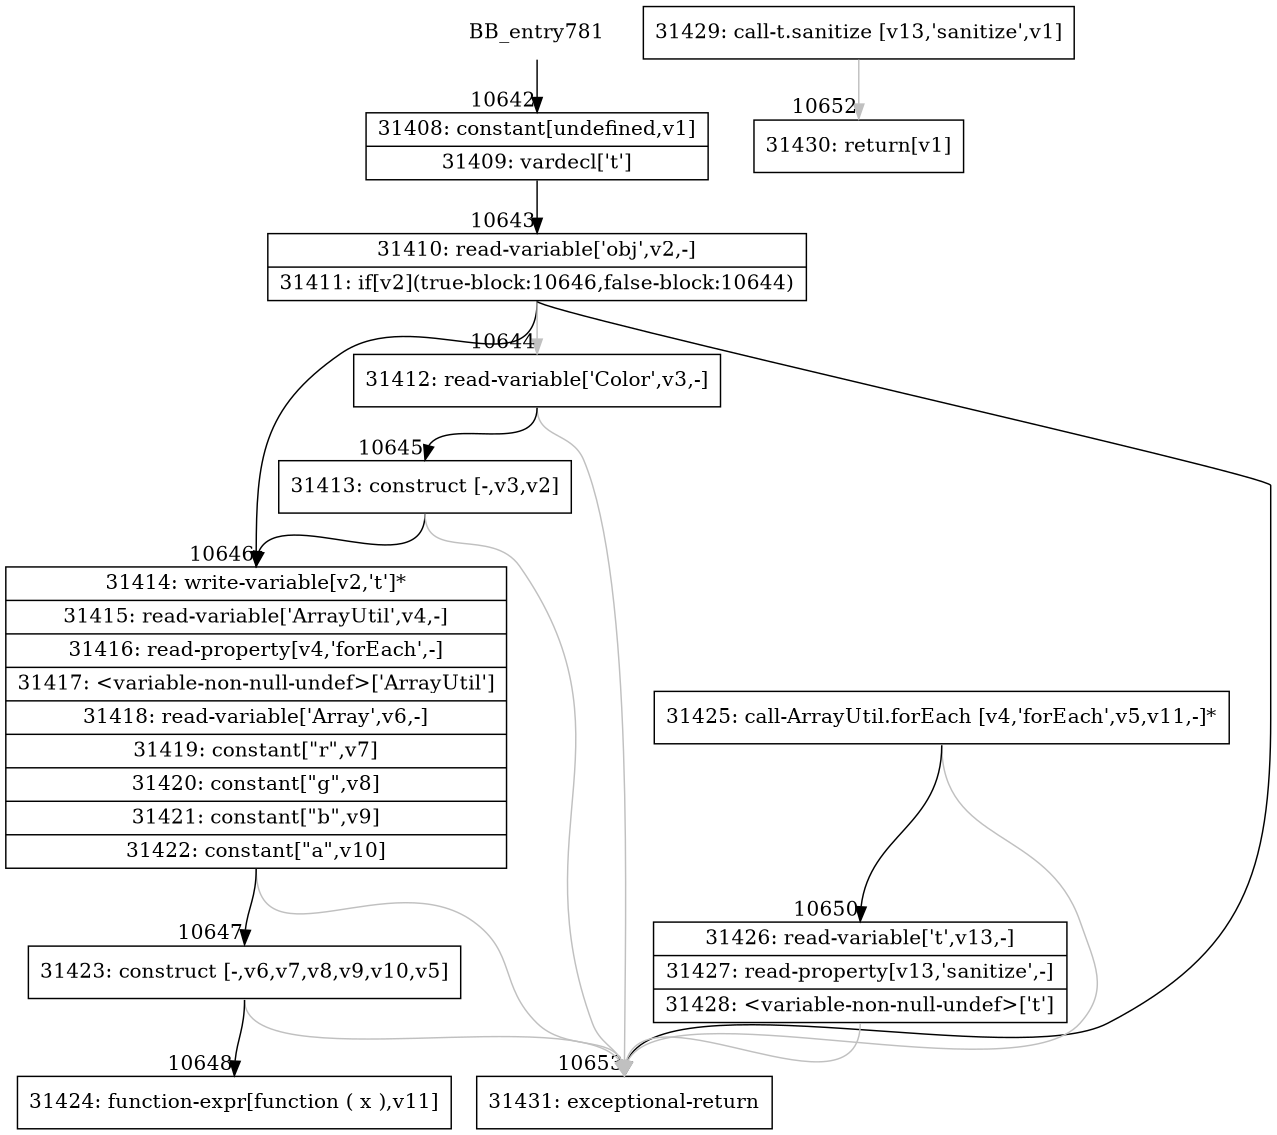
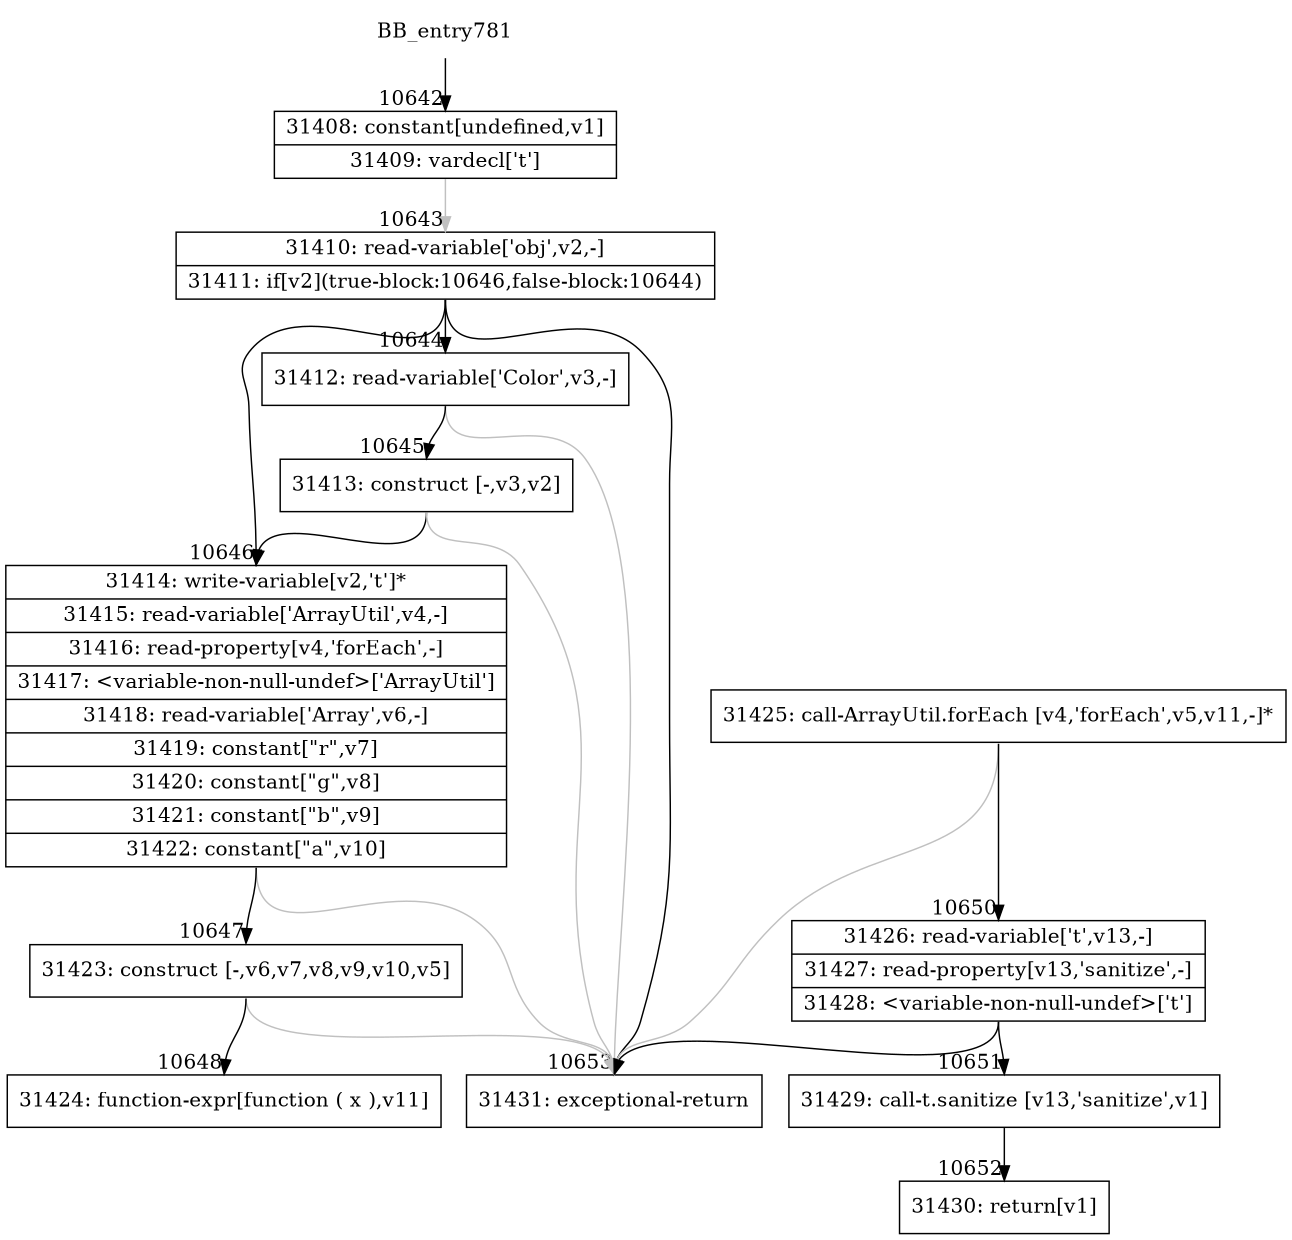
edge "31429: call-t.sanitize [v13,'sanitize',v1]" -> "31430: return[v1]": color gray -> black
edge "31408: constant[undefined,v1]" -> "31410: read-variable['obj',v2,-]": color black -> gray
edge "31410: read-variable['obj',v2,-]" -> "31412: read-variable['Color',v3,-]": color gray -> black
edge "31426: read-variable['t',v13,-]" -> "31429: call-t.sanitize [v13,'sanitize',v1]": added
edge "31426: read-variable['t',v13,-]" -> "31431: exceptional-return": color gray -> black
